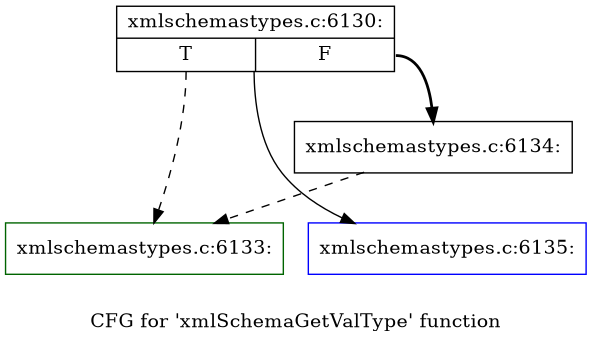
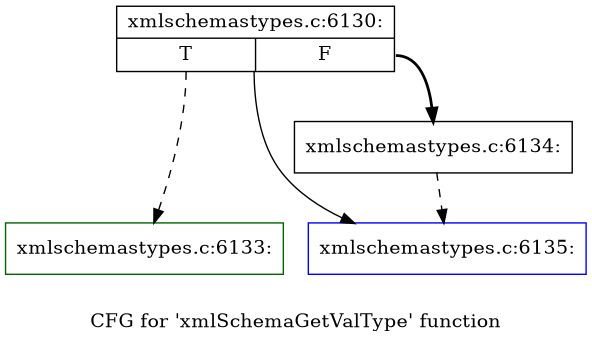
edge "xmlschemastypes.c:6134:" -> "xmlschemastypes.c:6133:": now "xmlschemastypes.c:6134:" -> "xmlschemastypes.c:6135:"
